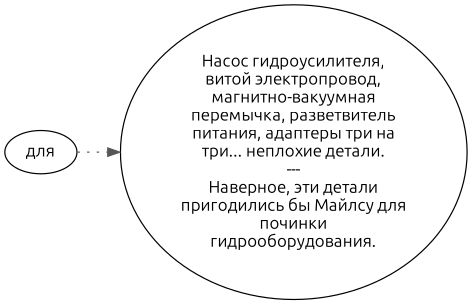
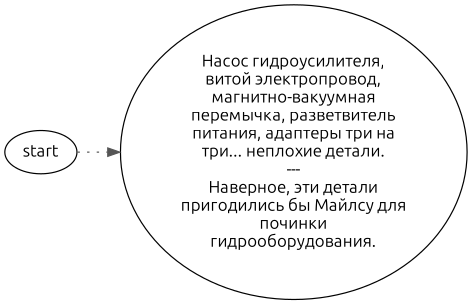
node "для": label "для" -> "start"
